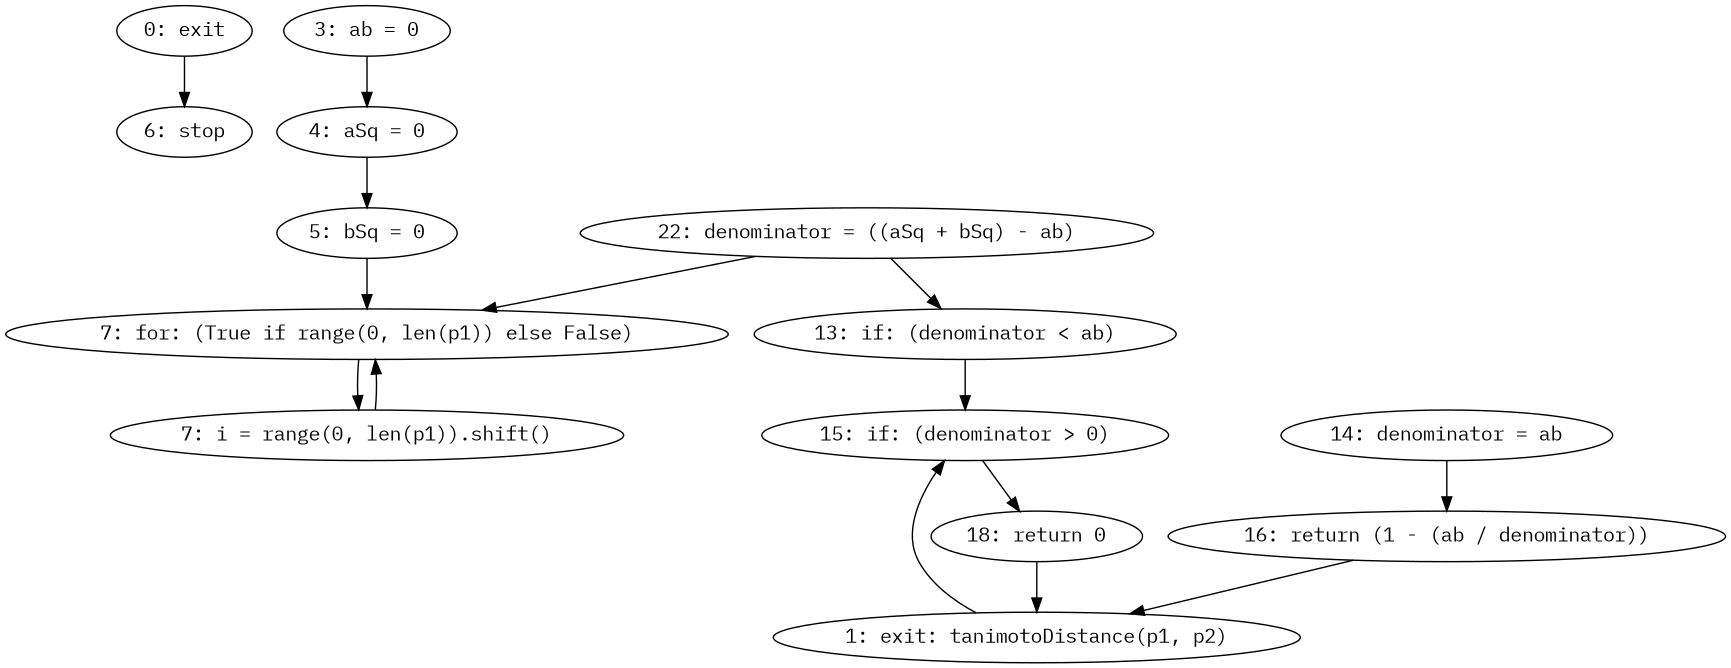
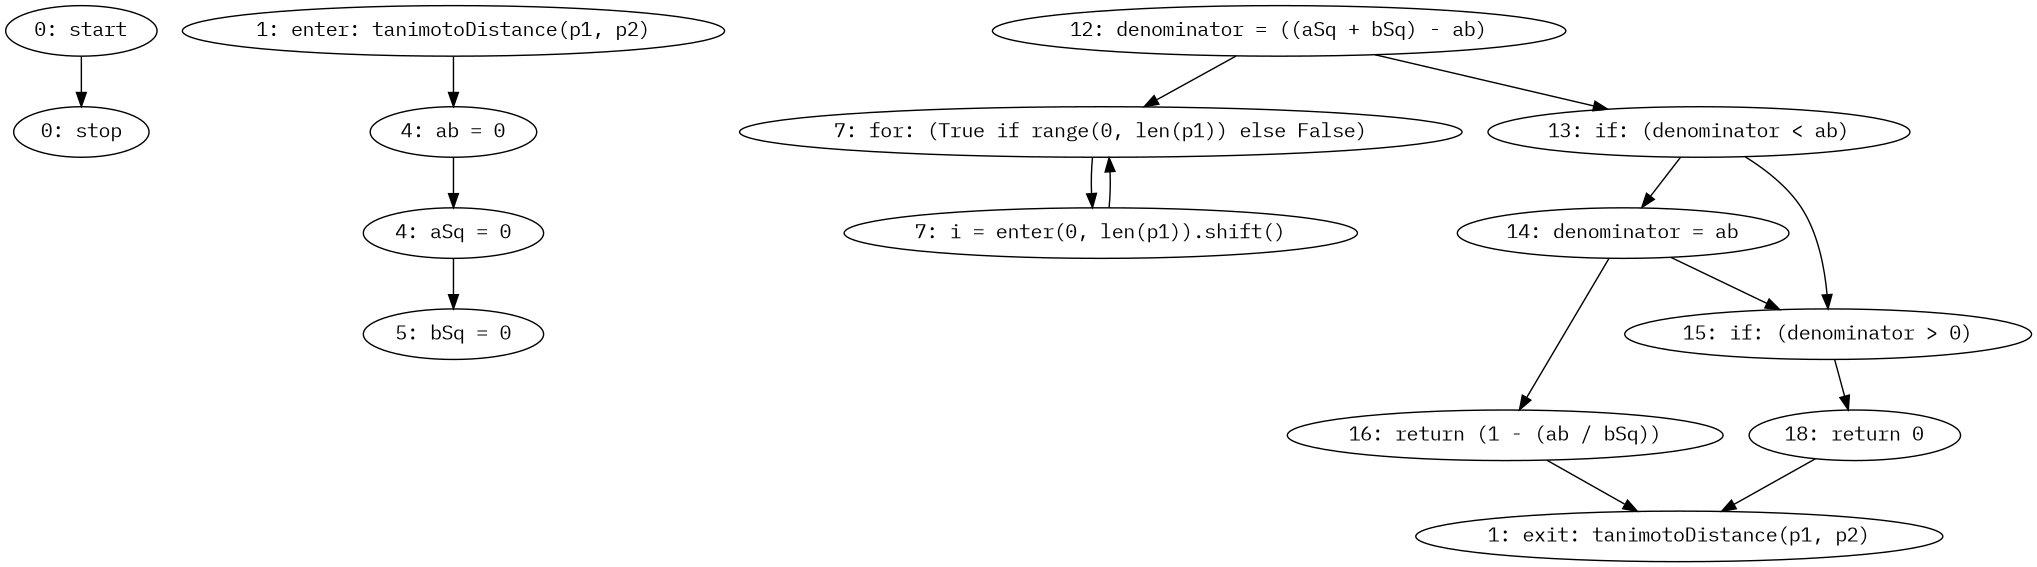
node "0: exit": label "0: exit" -> "0: start"
node "3: ab = 0": label "3: ab = 0" -> "4: ab = 0"
node "1: enter: tanimotoDistance(p1, p2)": added
node "6: stop": label "6: stop" -> "0: stop"
edge "13: if: (denominator < ab)" -> "14: denominator = ab": added
node "22: denominator = ((aSq + bSq) - ab)": label "22: denominator = ((aSq + bSq) - ab)" -> "12: denominator = ((aSq + bSq) - ab)"
edge "5: bSq = 0" -> "7: for: (True if range(0, len(p1)) else False)": removed
node "7: i = range(0, len(p1)).shift()": label "7: i = range(0, len(p1)).shift()" -> "7: i = enter(0, len(p1)).shift()"
node "16: return (1 - (ab / denominator))": label "16: return (1 - (ab / denominator))" -> "16: return (1 - (ab / bSq))"
edge "1: exit: tanimotoDistance(p1, p2)" -> "15: if: (denominator > 0)": now "14: denominator = ab" -> "15: if: (denominator > 0)"
